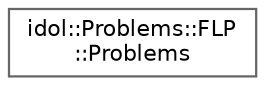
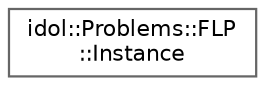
node "idol::Problems::FLP ::Problems": label "idol::Problems::FLP ::Problems" -> "idol::Problems::FLP ::Instance"
